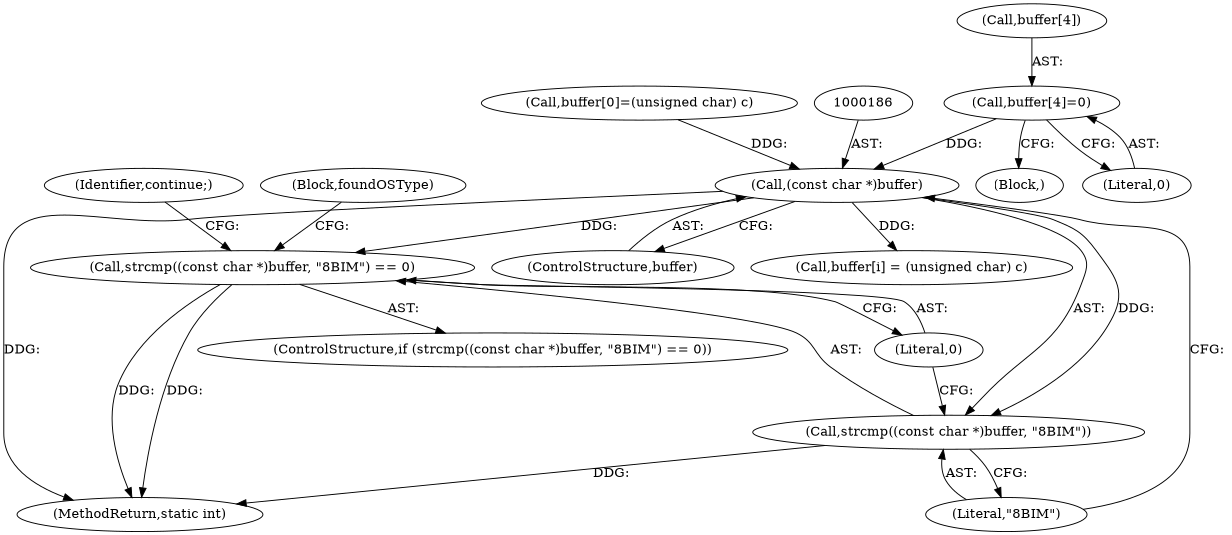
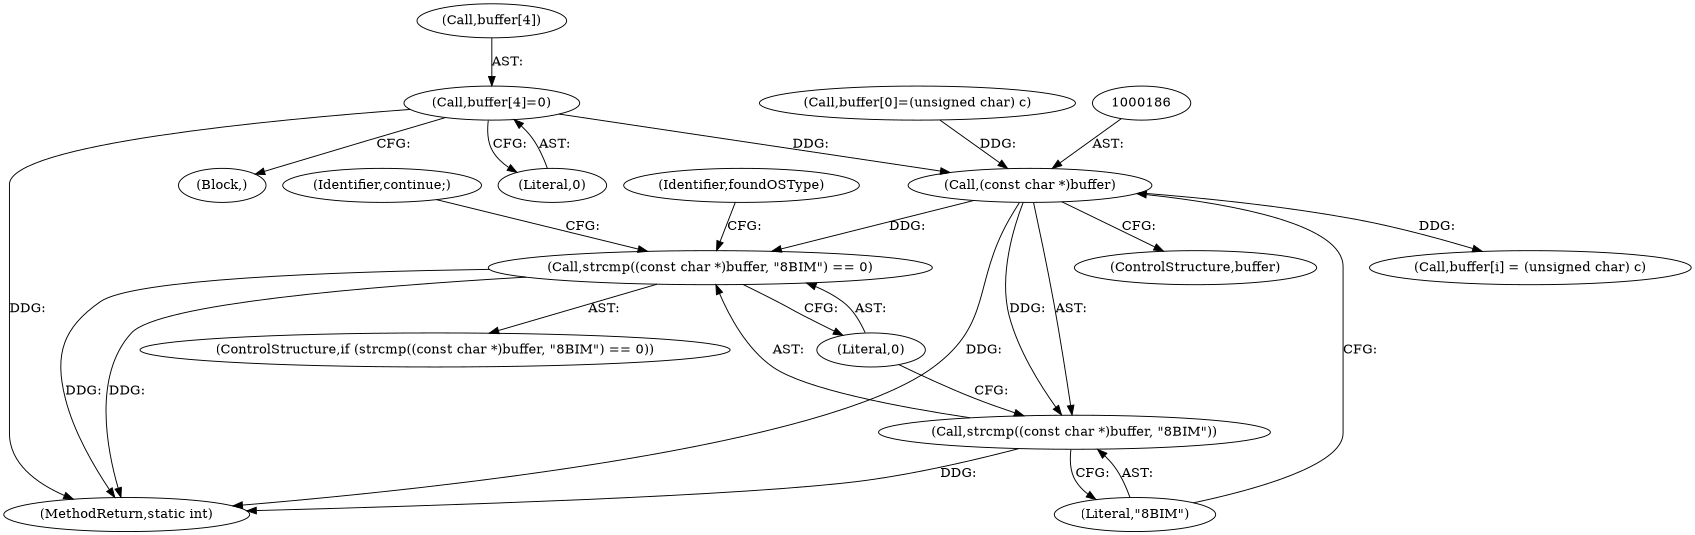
edge "(Call,buffer[4]=0)" -> "(MethodReturn,static int)": added, label "DDG:"
node "(Block,foundOSType)": label "(Block,foundOSType)" -> "(Identifier,foundOSType)"
edge "(ControlStructure,buffer)" -> "(Call,(const char *)buffer)": removed, label "AST:"
